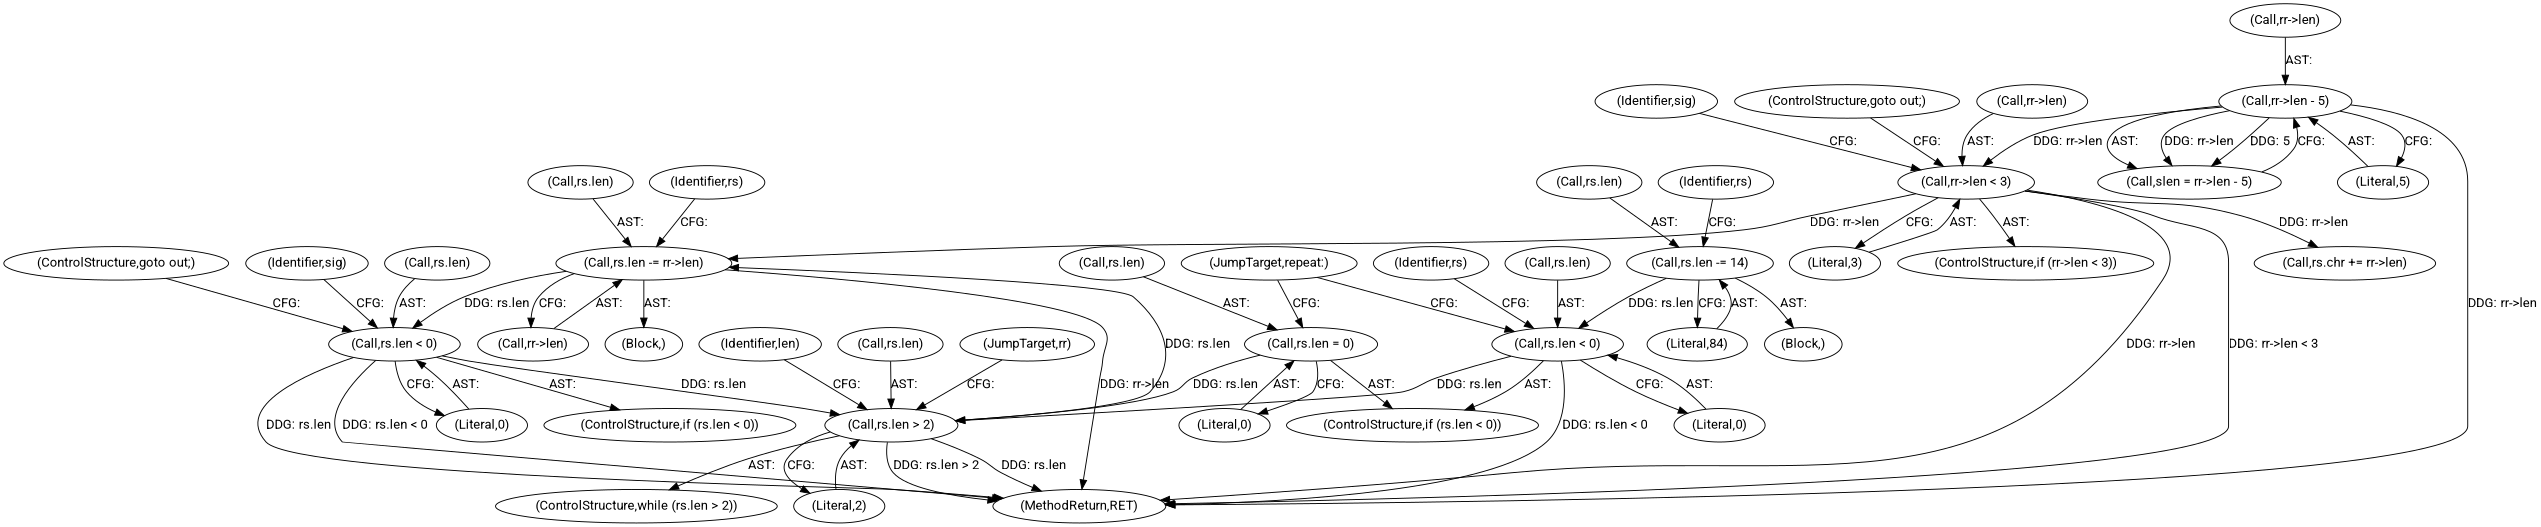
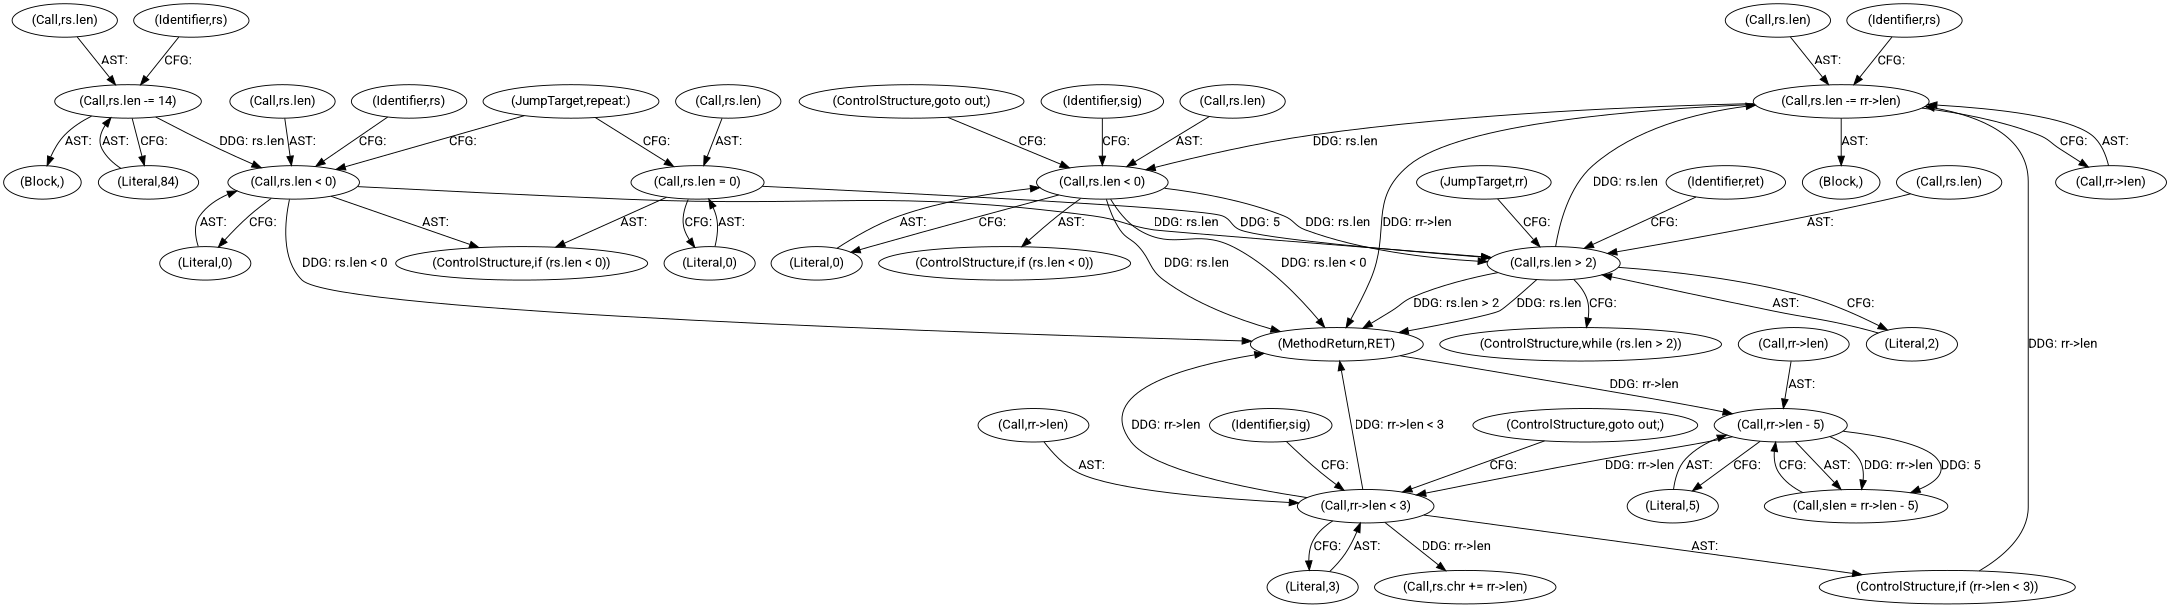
edge "(Call,rr->len < 3)" -> "(Call,rs.len -= rr->len)": now "(ControlStructure,if (rr->len < 3))" -> "(Call,rs.len -= rr->len)"
node "(Identifier,len)": label "(Identifier,len)" -> "(Identifier,ret)"
edge "(Call,rs.len = 0)" -> "(Call,rs.len > 2)": label "DDG: rs.len" -> "DDG: 5"
edge "(Call,rs.len > 2)" -> "(ControlStructure,while (rs.len > 2))": label "AST: " -> "CFG: "
edge "(Call,rr->len - 5)" -> "(MethodReturn,RET)": reversed
